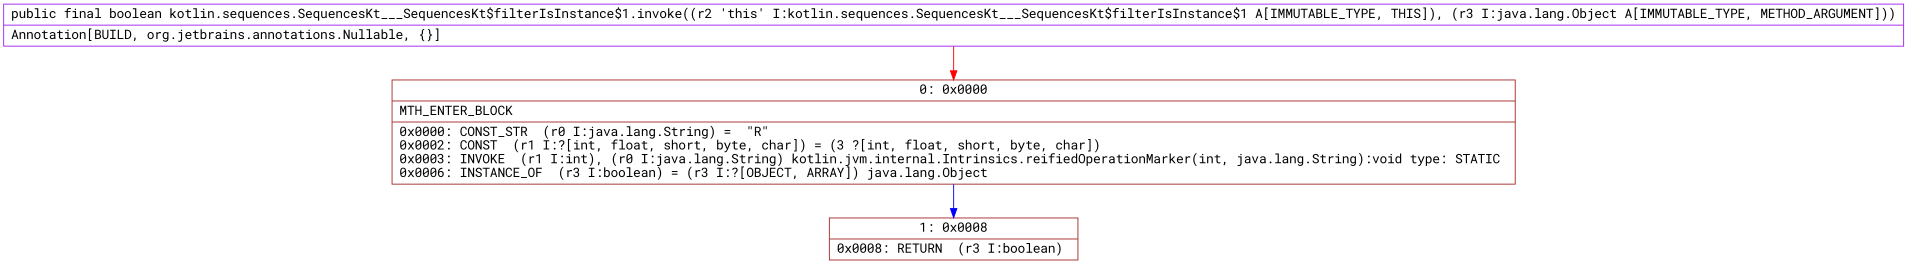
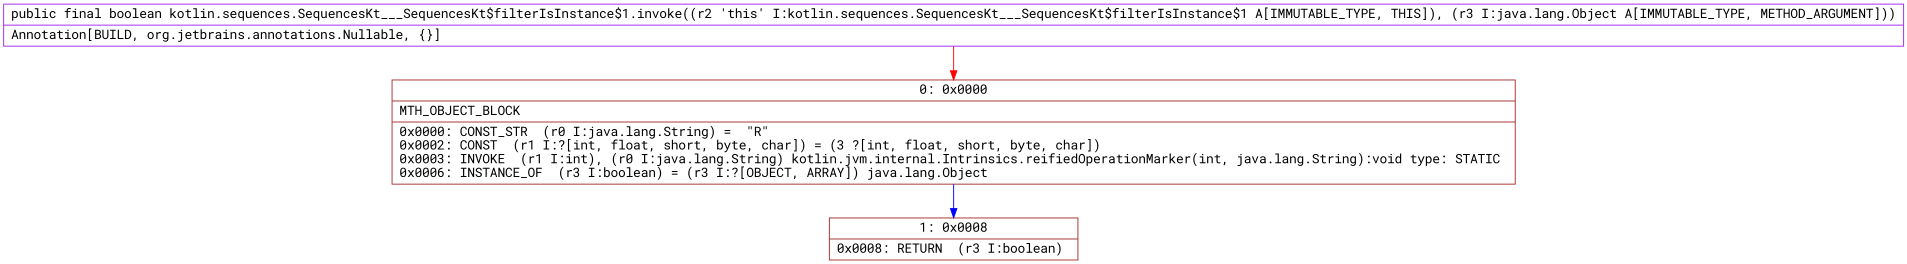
node "0: 0x0000": text "MTH_ENTER_BLOCK" -> "MTH_OBJECT_BLOCK"
